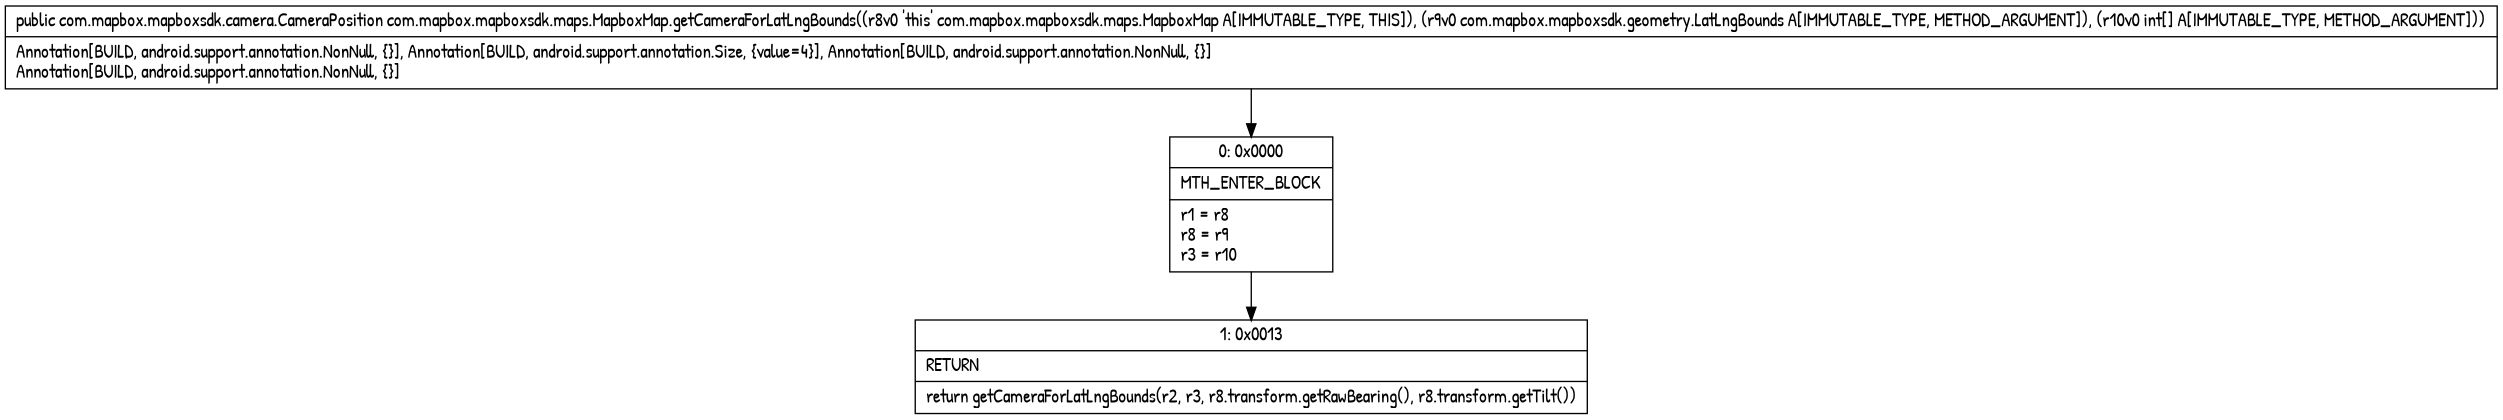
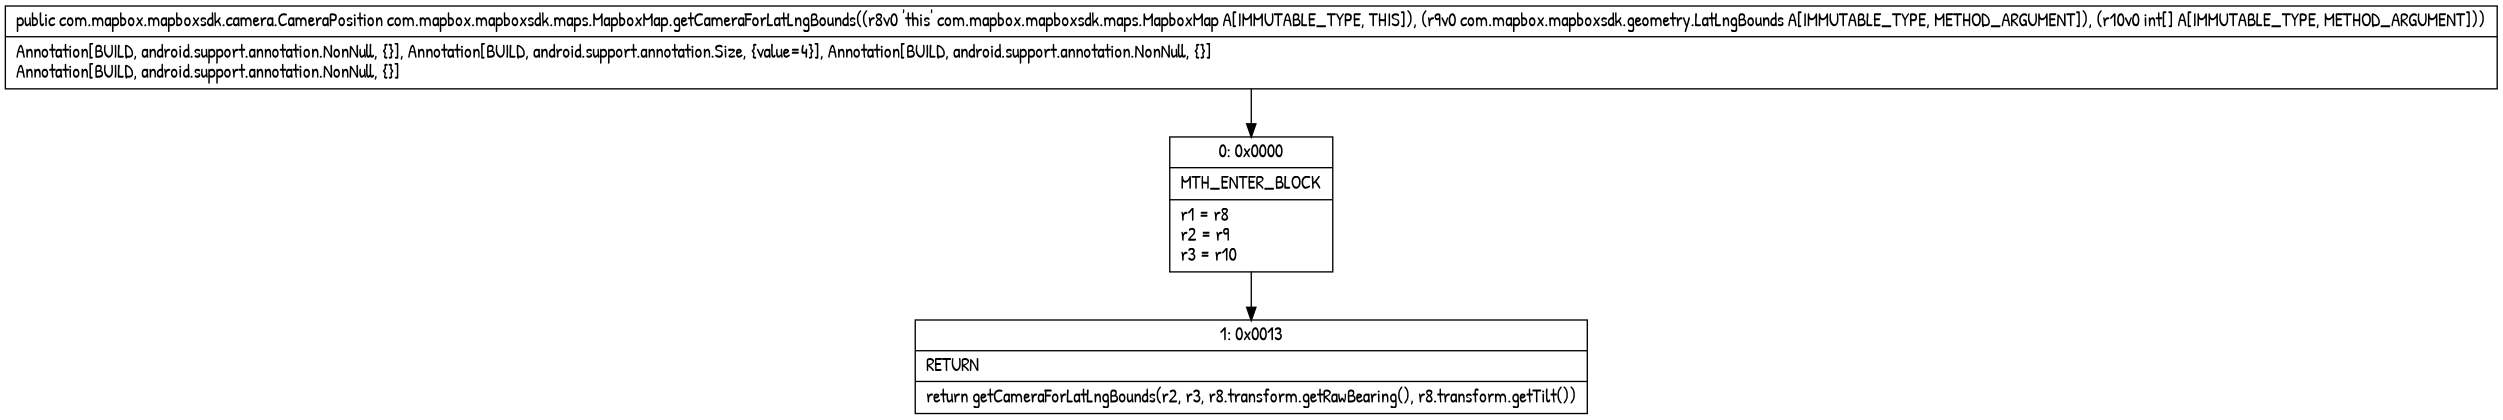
node "0: 0x0000": text "r8 = r9" -> "r2 = r9"
